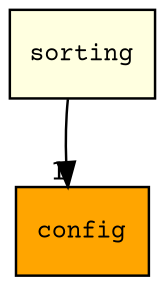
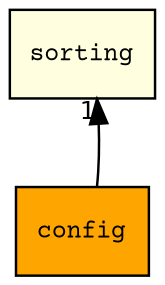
edge "sorting" -> "config": reversed
